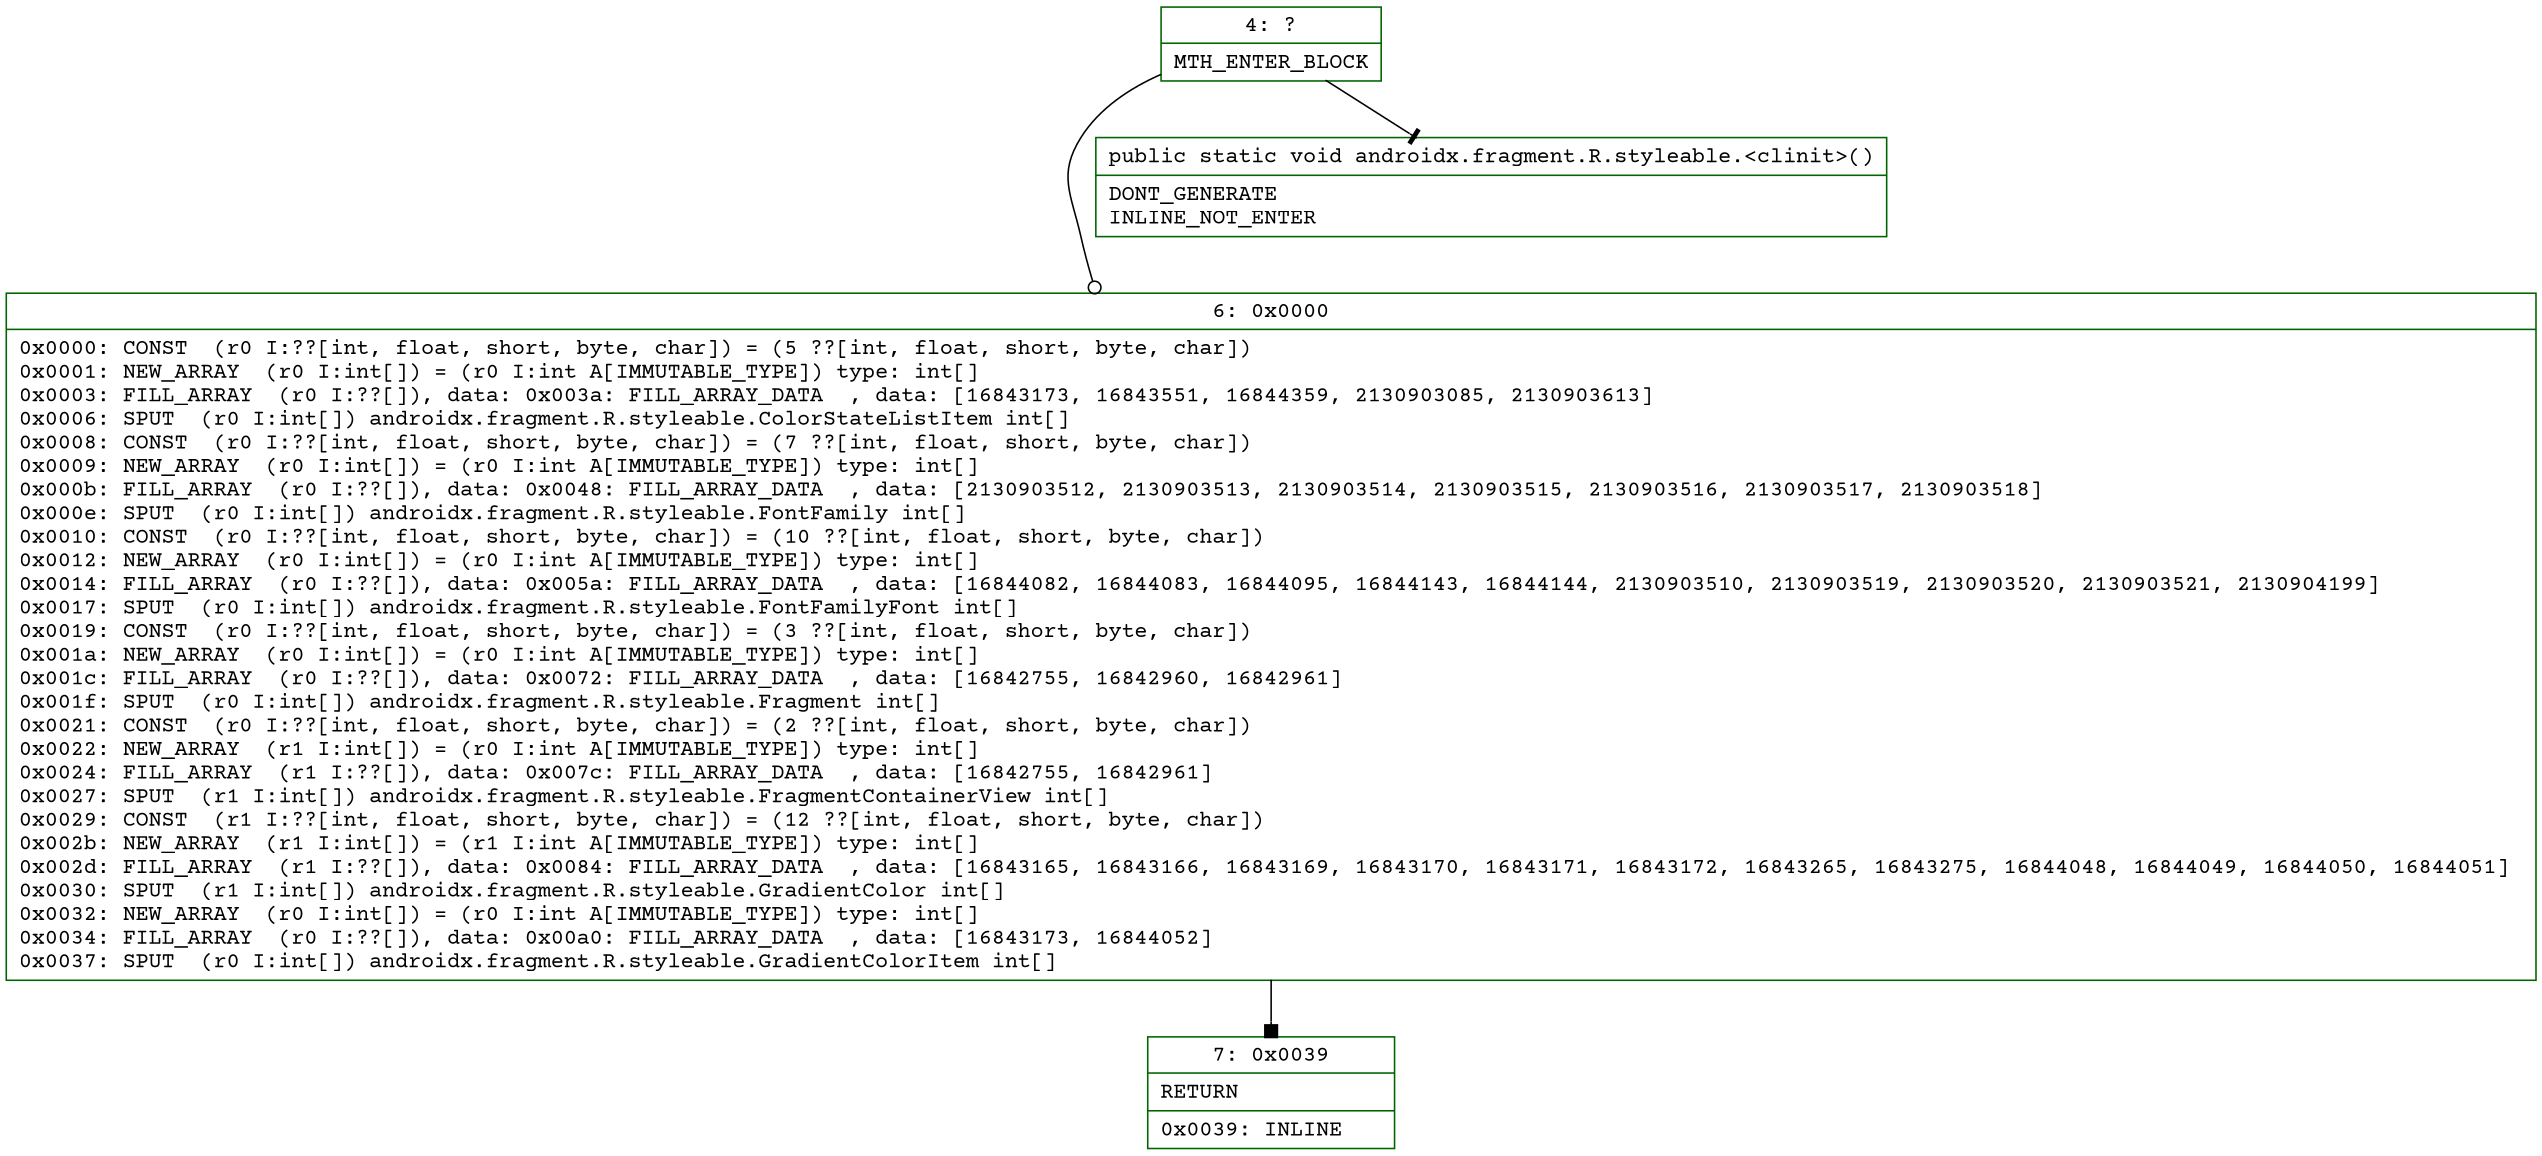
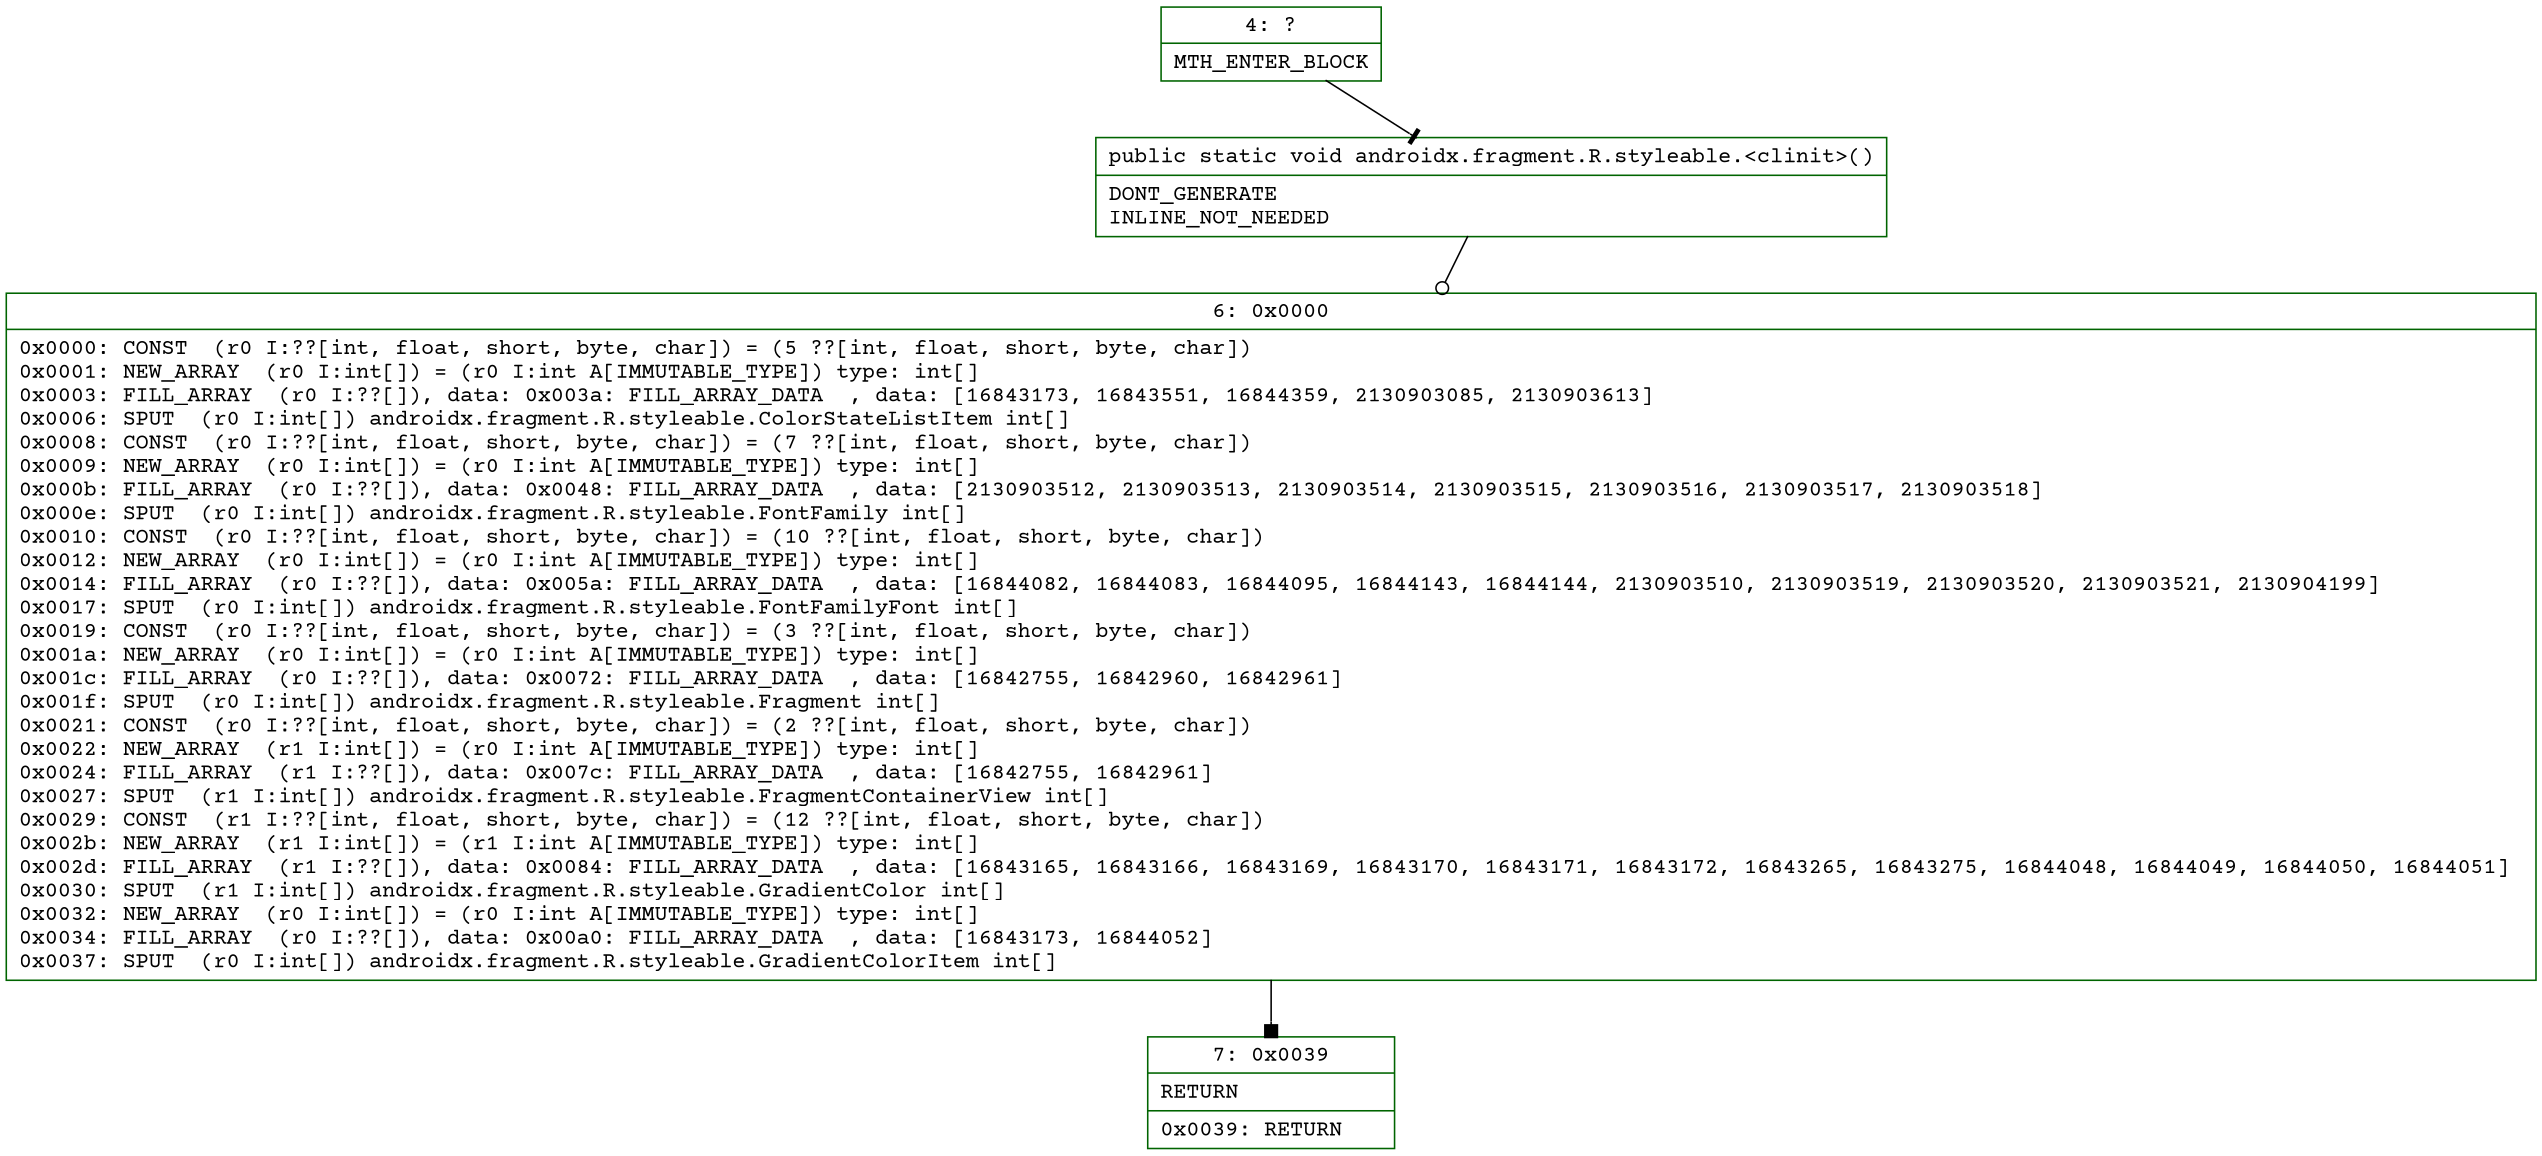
edge "4: ?" -> "6: 0x0000": now "public static void androidx.fragment.R.styleable.<clinit>()" -> "6: 0x0000"
node "public static void androidx.fragment.R.styleable.<clinit>()": text "INLINE_NOT_ENTER" -> "INLINE_NOT_NEEDED"
node "7: 0x0039": text "0x0039: INLINE" -> "0x0039: RETURN"
